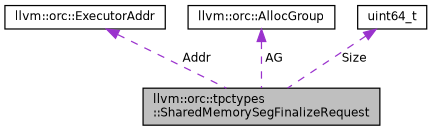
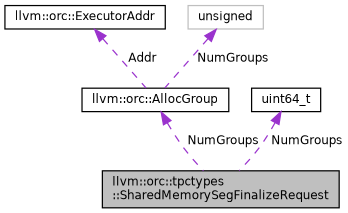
node "unsigned": added
edge "llvm::orc::tpctypes ::SharedMemorySegFinalizeRequest" -> "llvm::orc::AllocGroup": label " AG" -> " NumGroups"
edge "llvm::orc::tpctypes ::SharedMemorySegFinalizeRequest" -> "uint64_t": label " Size" -> " NumGroups"
edge "llvm::orc::tpctypes ::SharedMemorySegFinalizeRequest" -> "llvm::orc::ExecutorAddr": now "llvm::orc::AllocGroup" -> "llvm::orc::ExecutorAddr"
